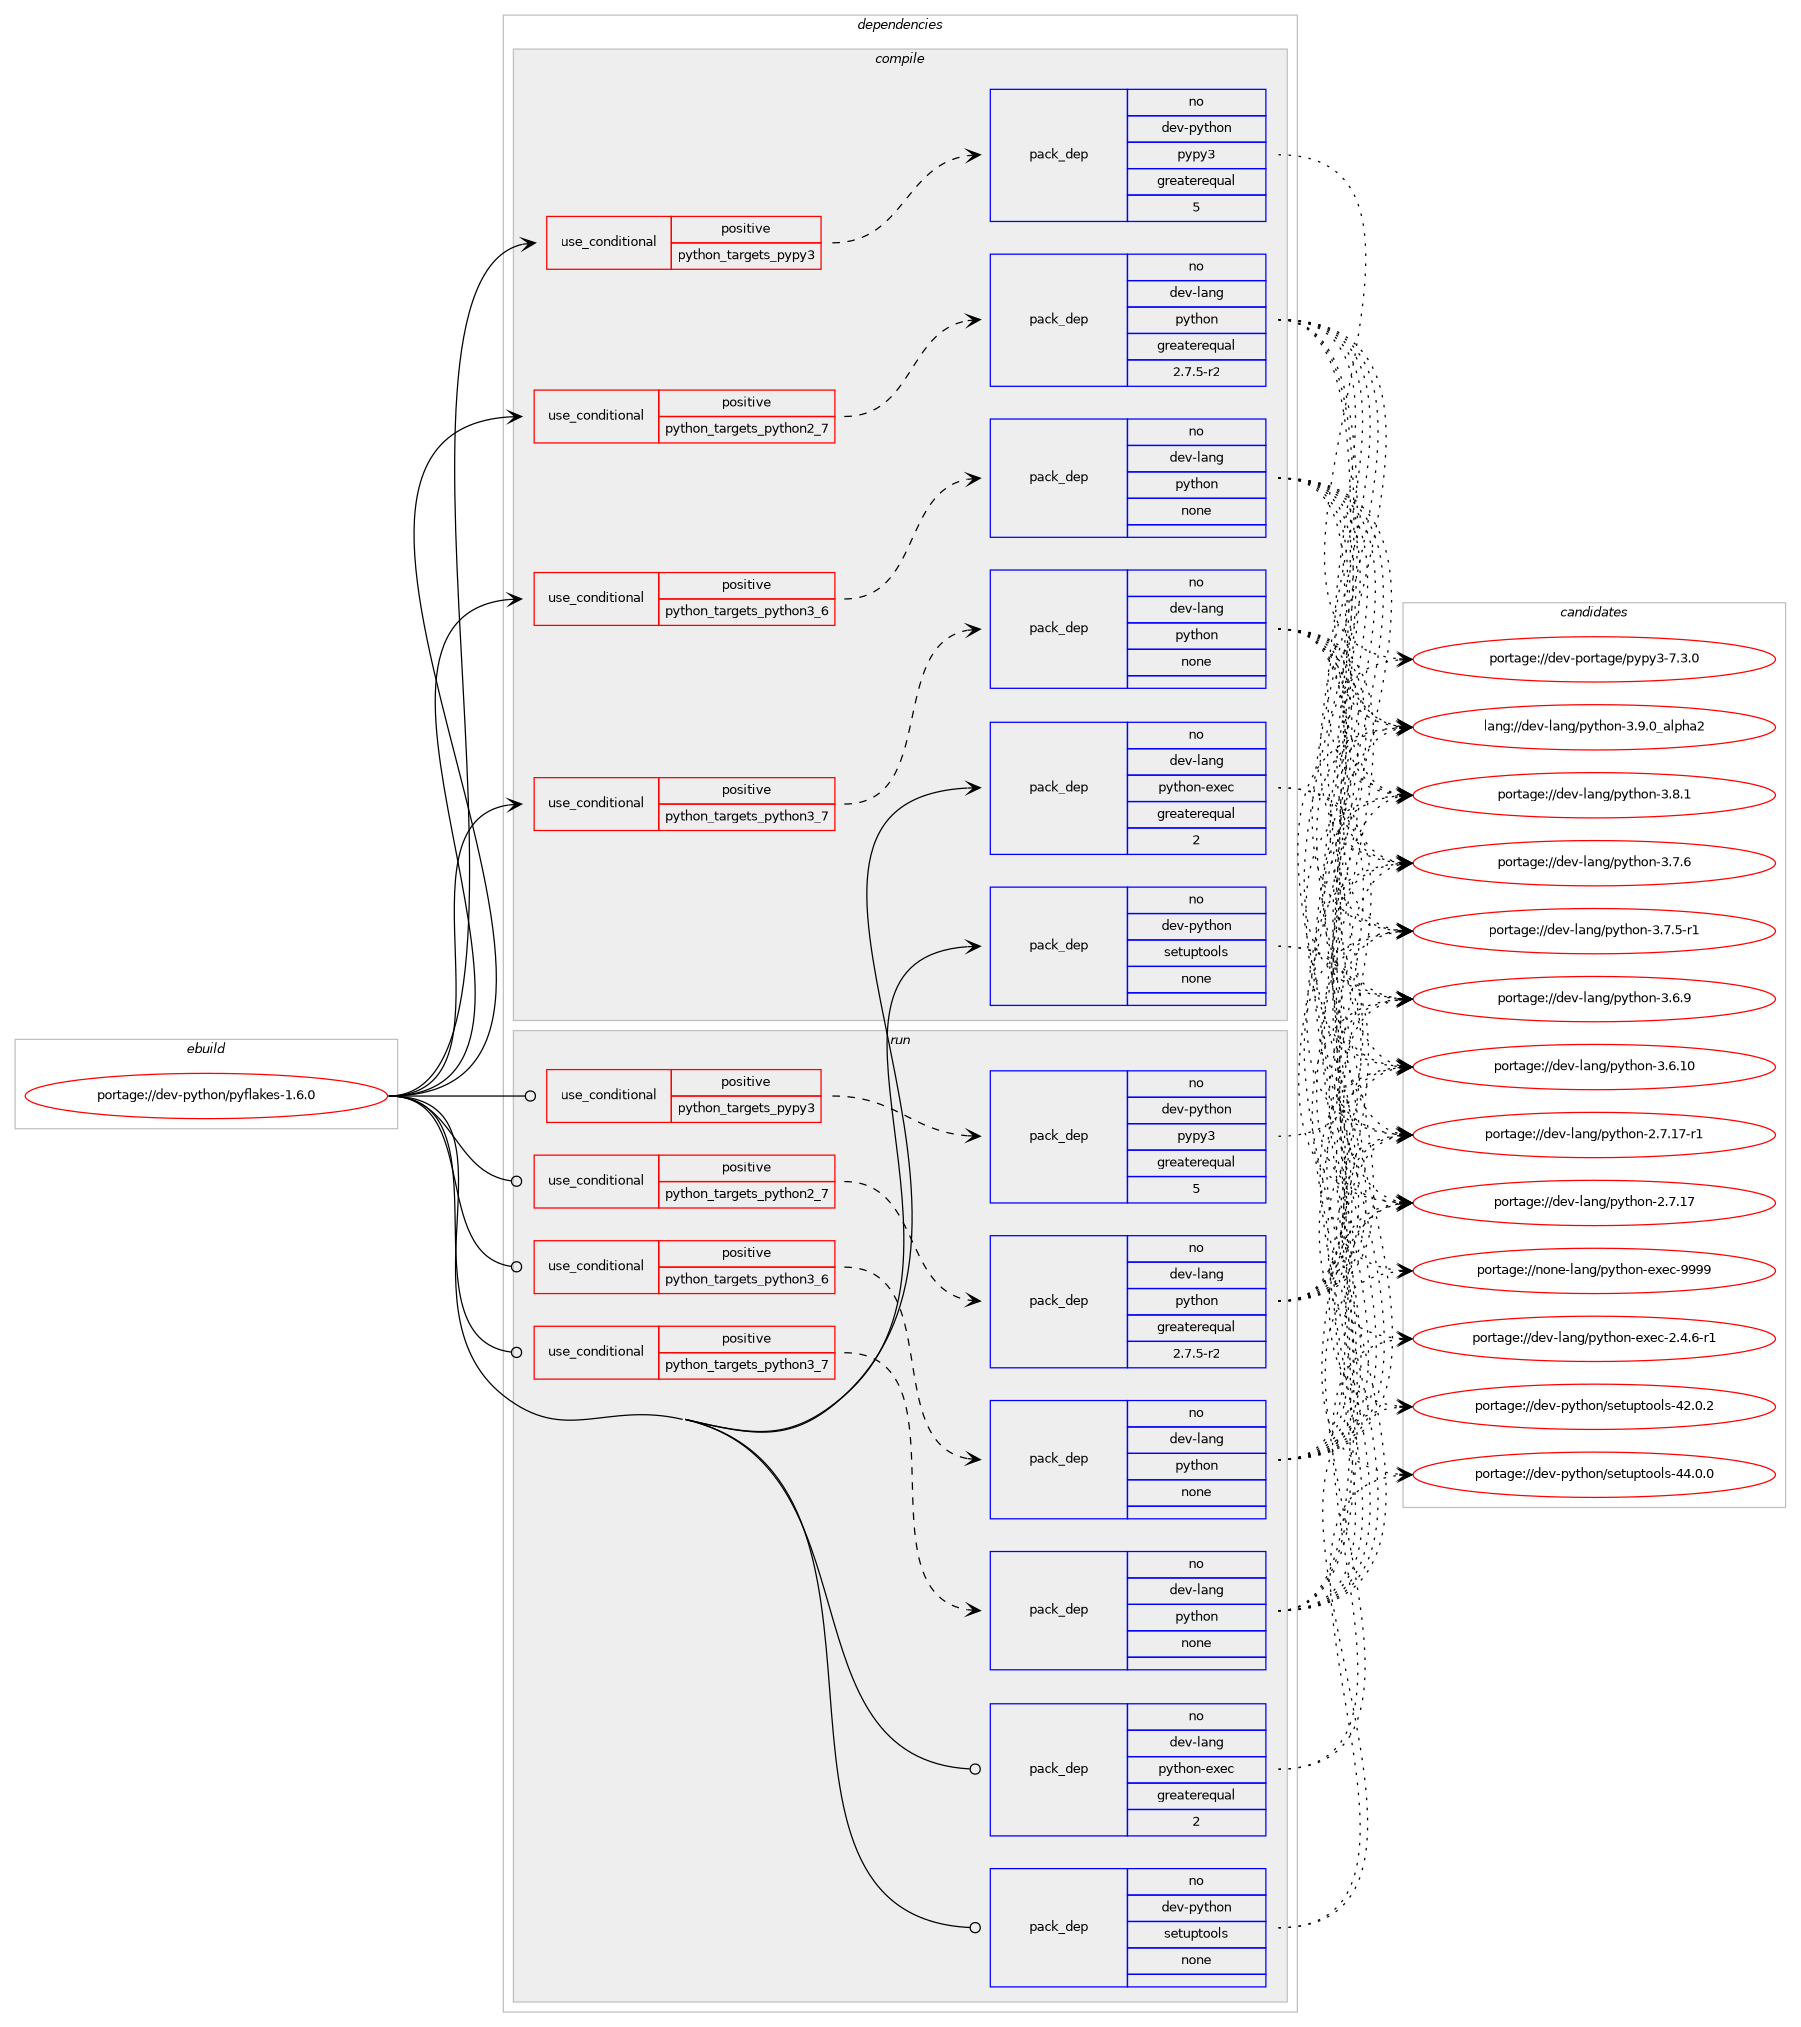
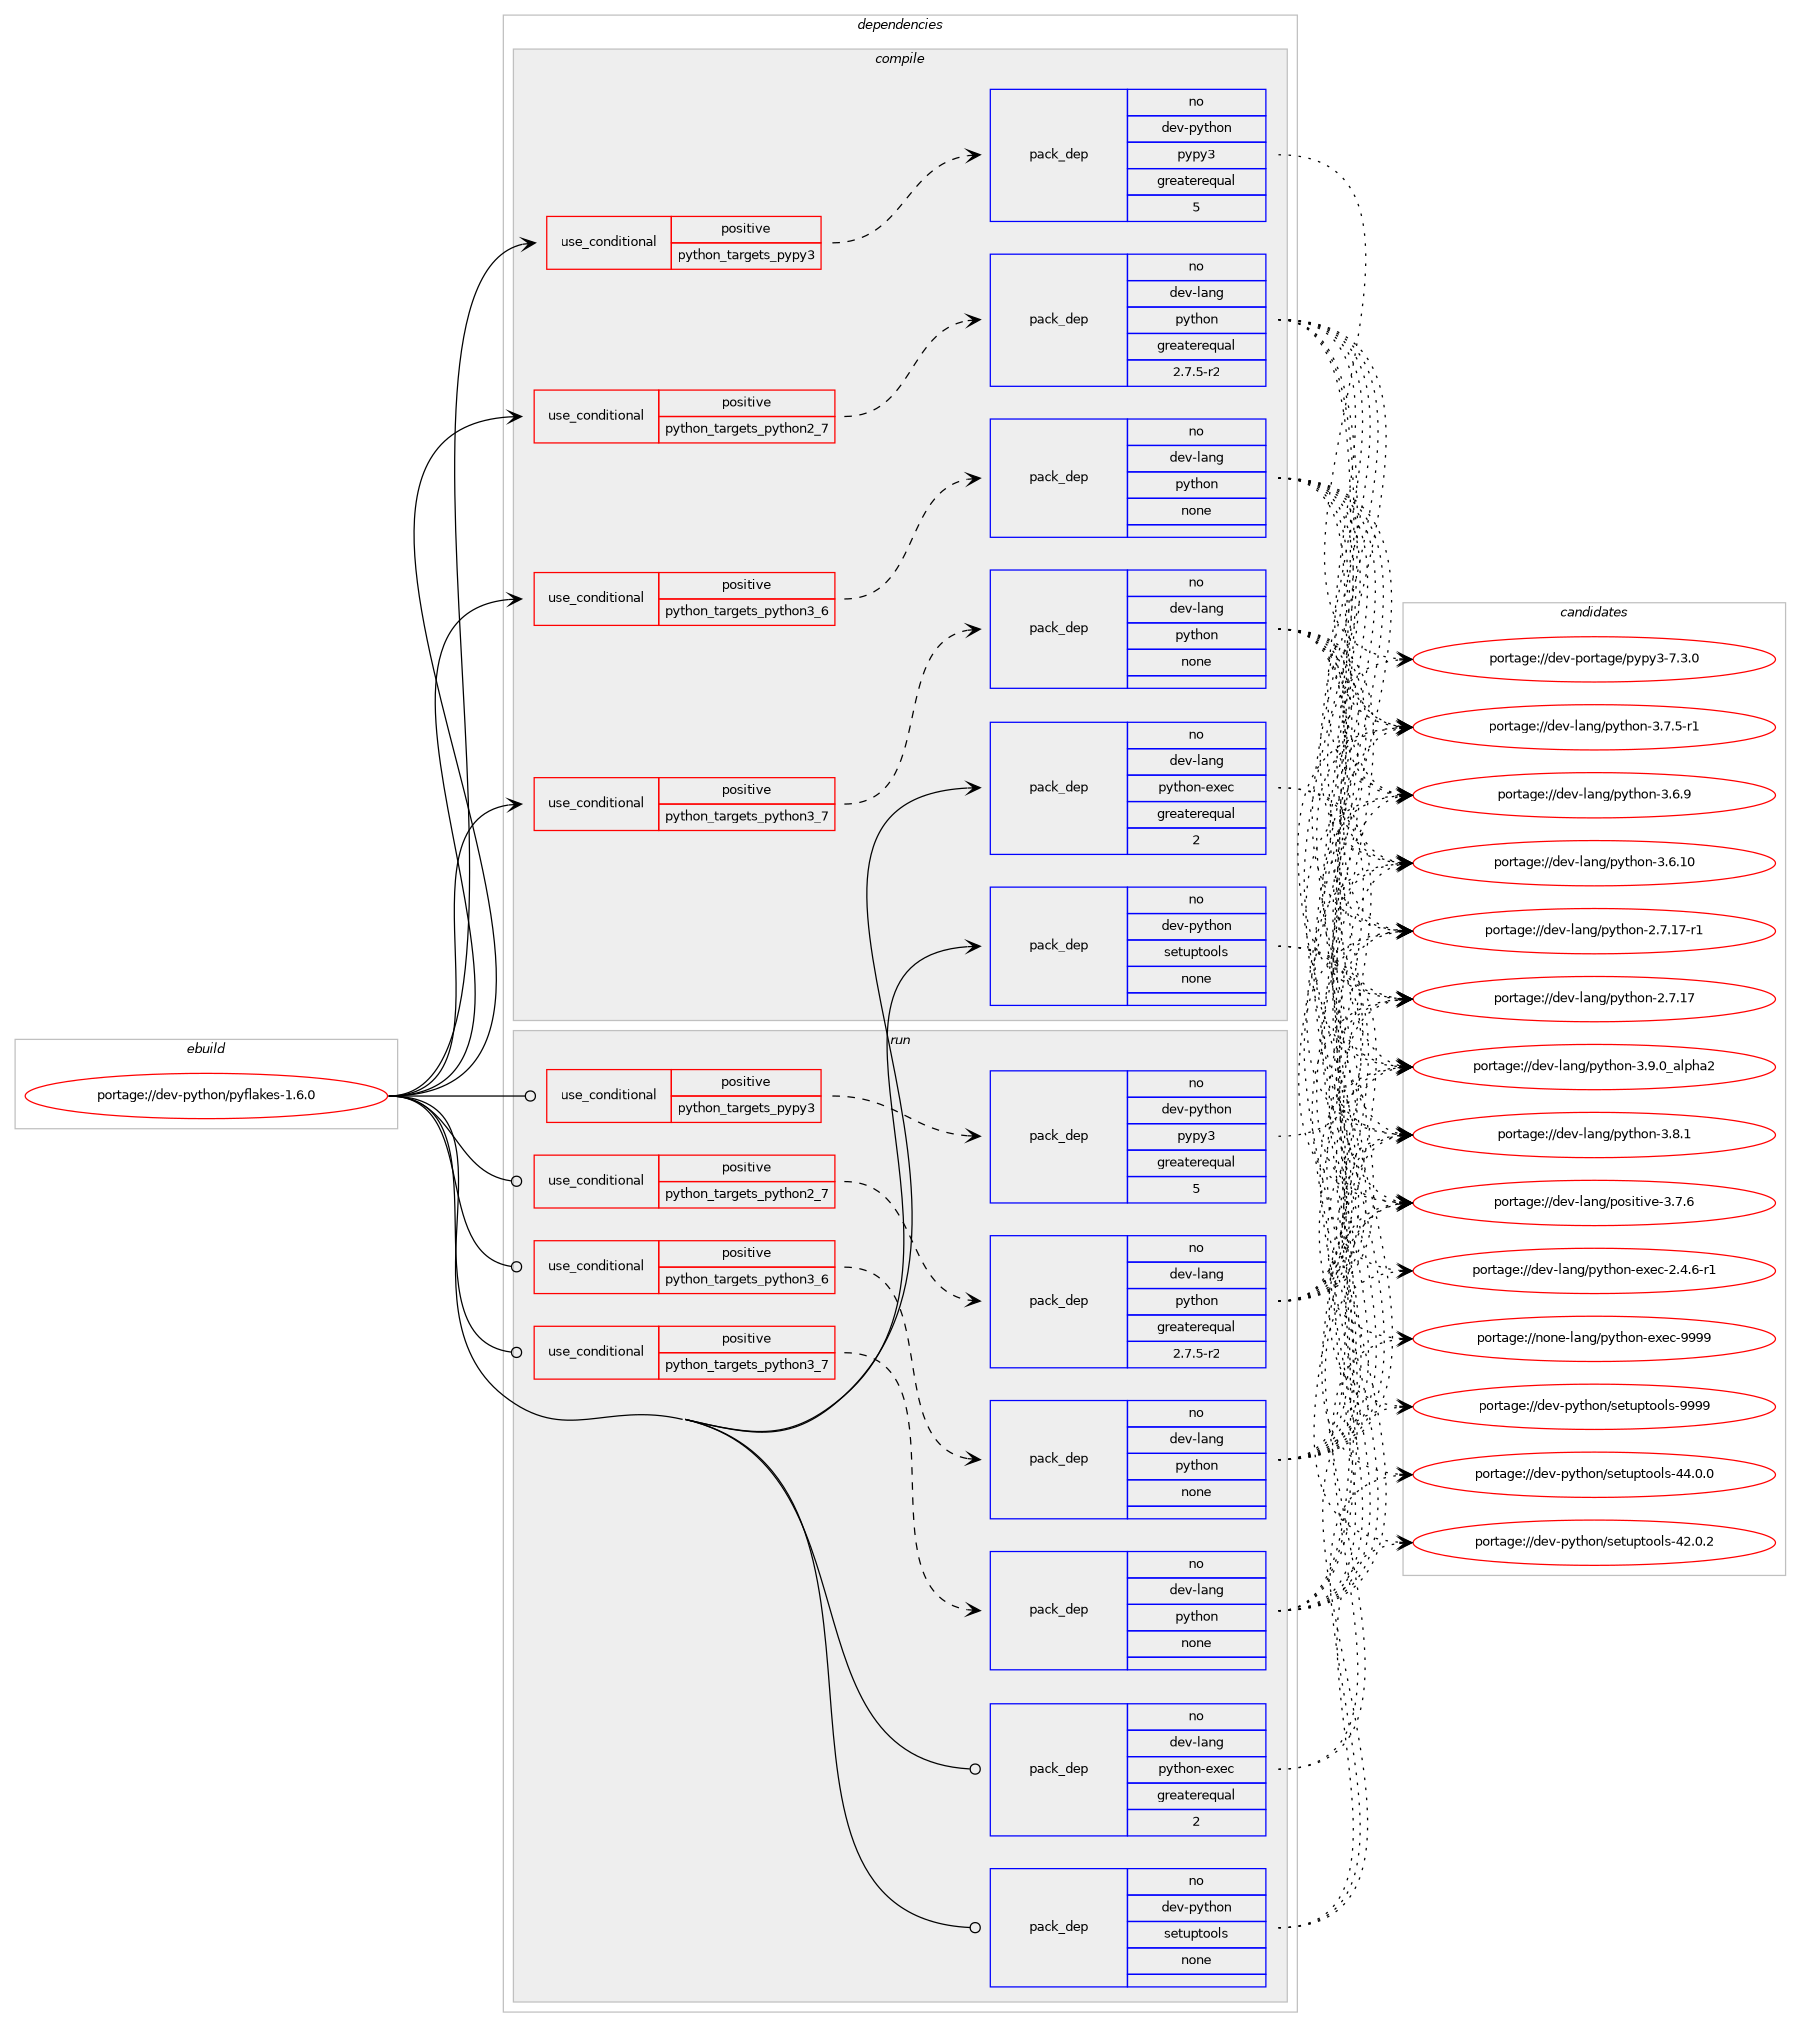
node "lang://dev-lang/python-3.9.0_alpha2": label "lang://dev-lang/python-3.9.0_alpha2" -> "portage://dev-lang/python-3.9.0_alpha2"
node "portage://dev-lang/python-3.7.6": label "portage://dev-lang/python-3.7.6" -> "portage://dev-lang/positive-3.7.6"
node "portage://dev-python/setuptools-9999": added
